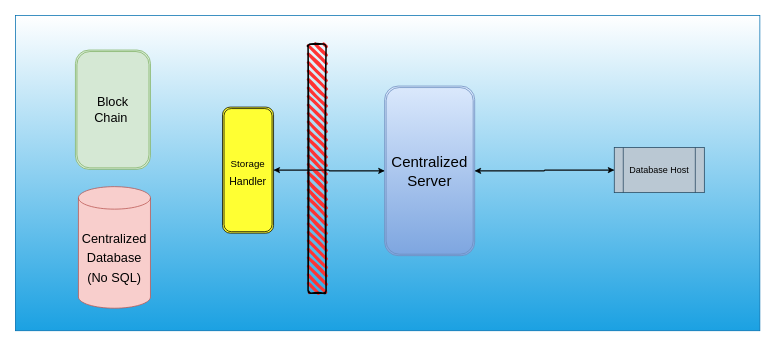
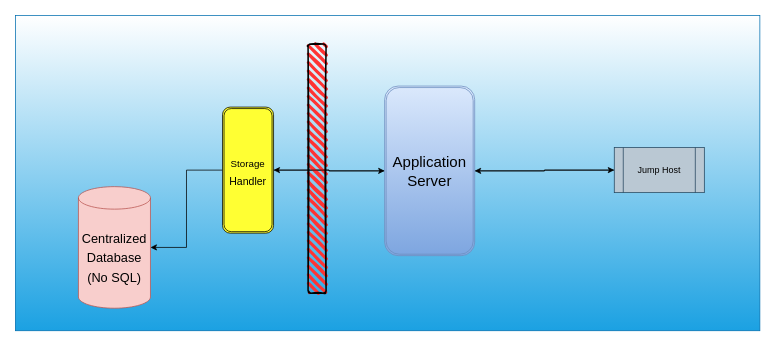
node "Block Chain": removed
node "Database Host": label "Database Host" -> "Jump Host"
node "Centralized Server": label "Centralized Server" -> "Application Server"
edge "Storage Handler" -> "Centralized Database (No SQL)": added
